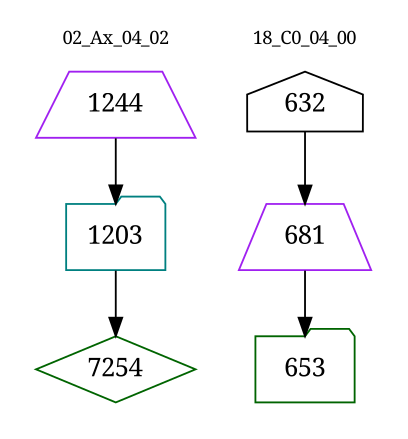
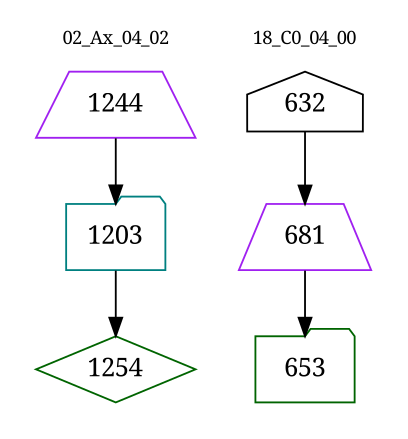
node "7254": label "7254" -> "1254"
